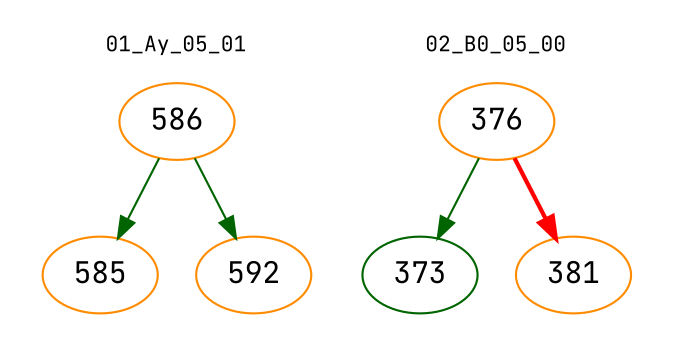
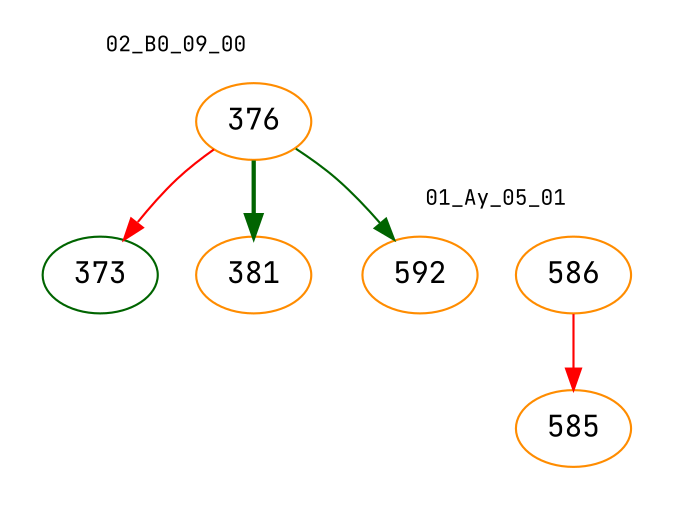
cluster "02_B0_05_00": label "02_B0_05_00" -> "02_B0_09_00"
edge "586" -> "585": color darkgreen -> red
edge "586" -> "592": now "376" -> "592"
edge "376" -> "373": color darkgreen -> red
edge "376" -> "381": color red -> darkgreen
